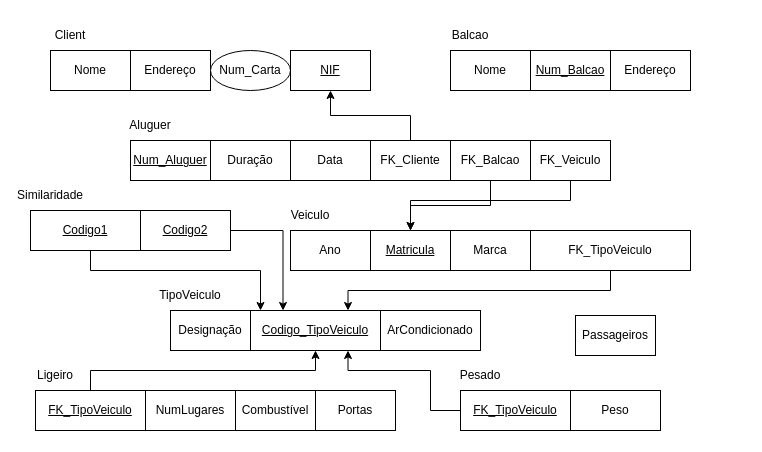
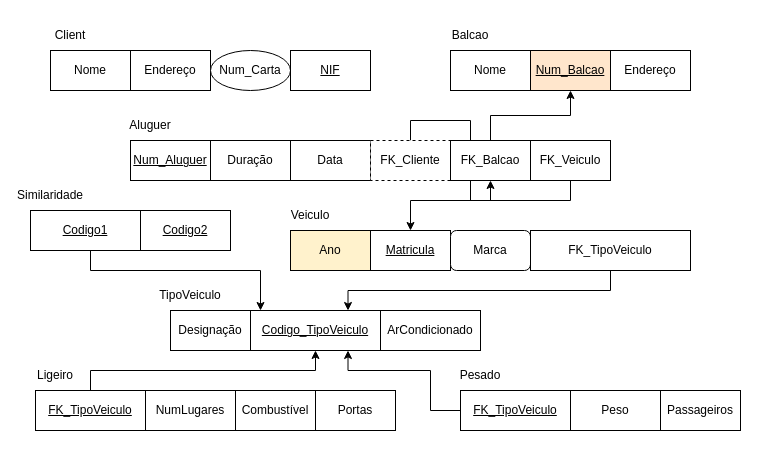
node "Num_Balcao": fillcolor #ffffff -> #ffe6cc
edge "FK_Cliente" -> "NIF": now "FK_Cliente" -> "FK_Balcao"
node "FK_Cliente": style solid -> dashed
edge "FK_Balcao" -> "Matricula": now "FK_Balcao" -> "Num_Balcao"
edge "Codigo2" -> "Codigo_TipoVeiculo": removed
node "Ano": fillcolor #ffffff -> #fff2cc
node "Marca": shape rectangle -> rounded rectangle
node "Passageiros": moved (616, 336) -> (701, 411)
